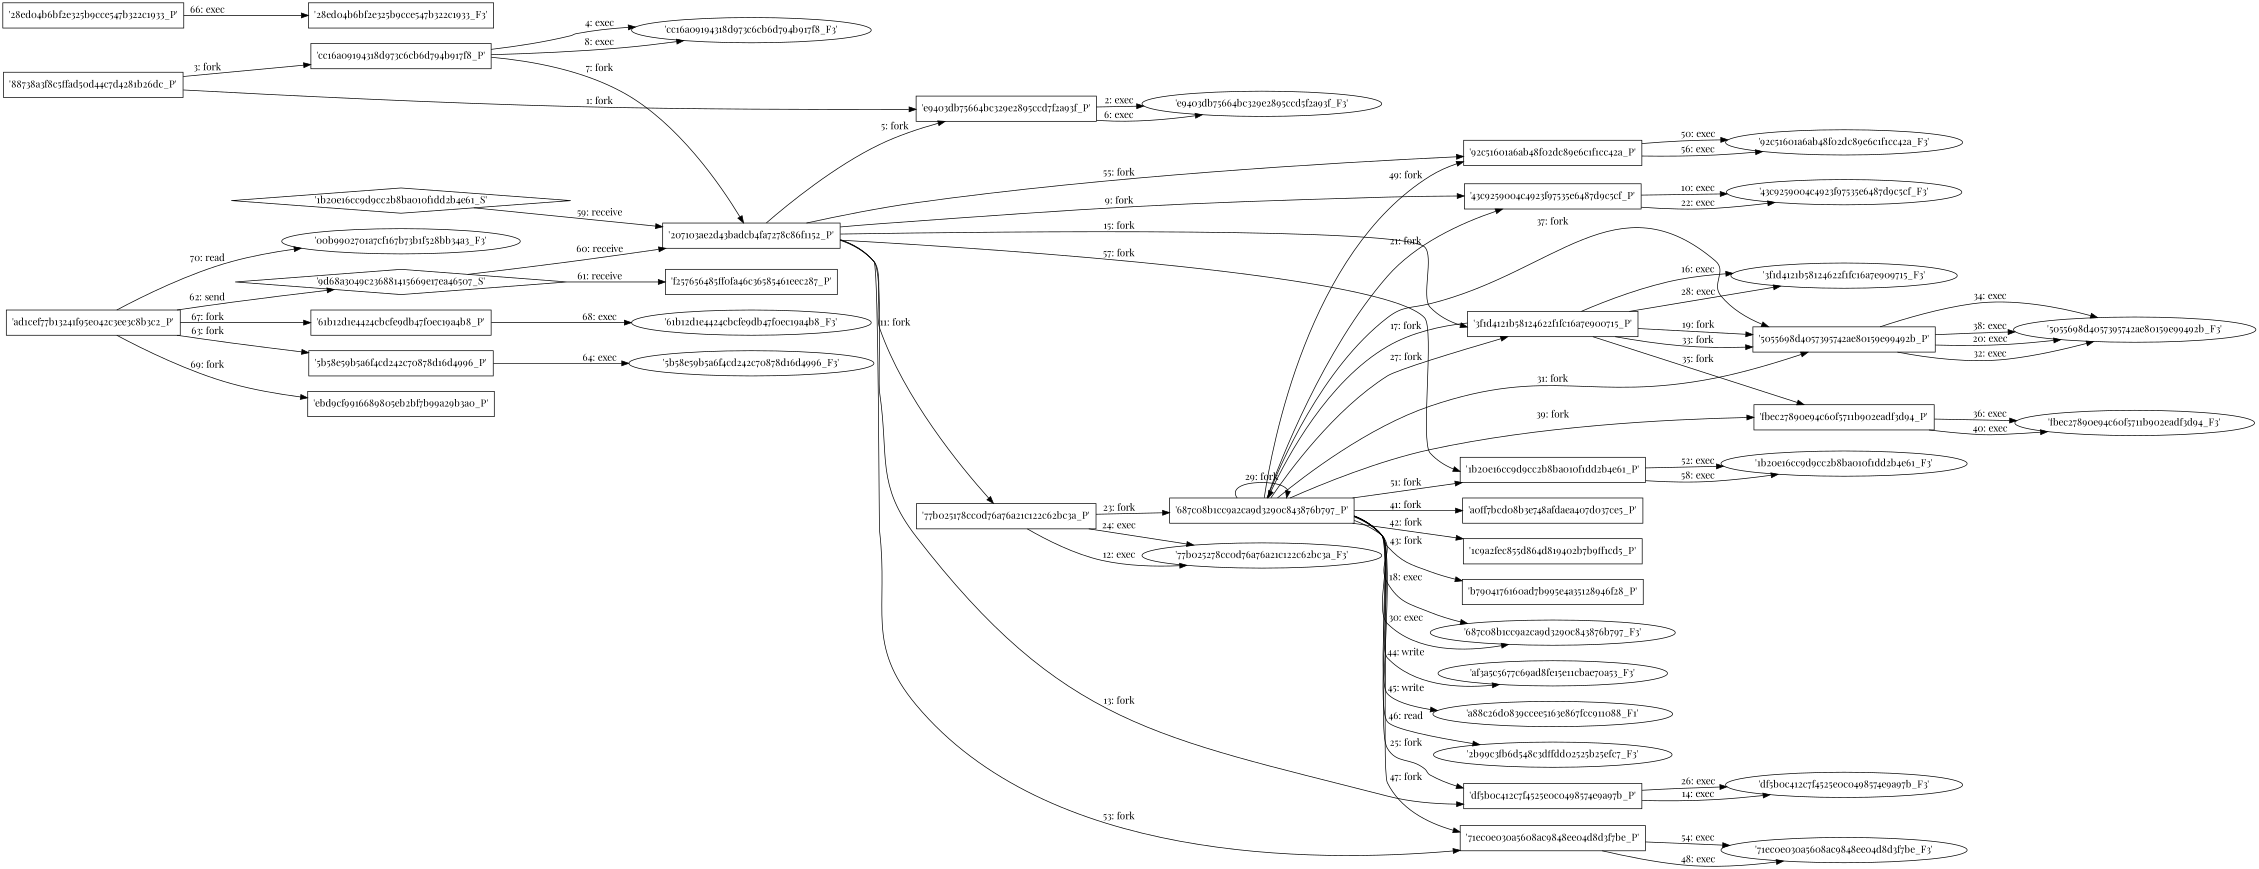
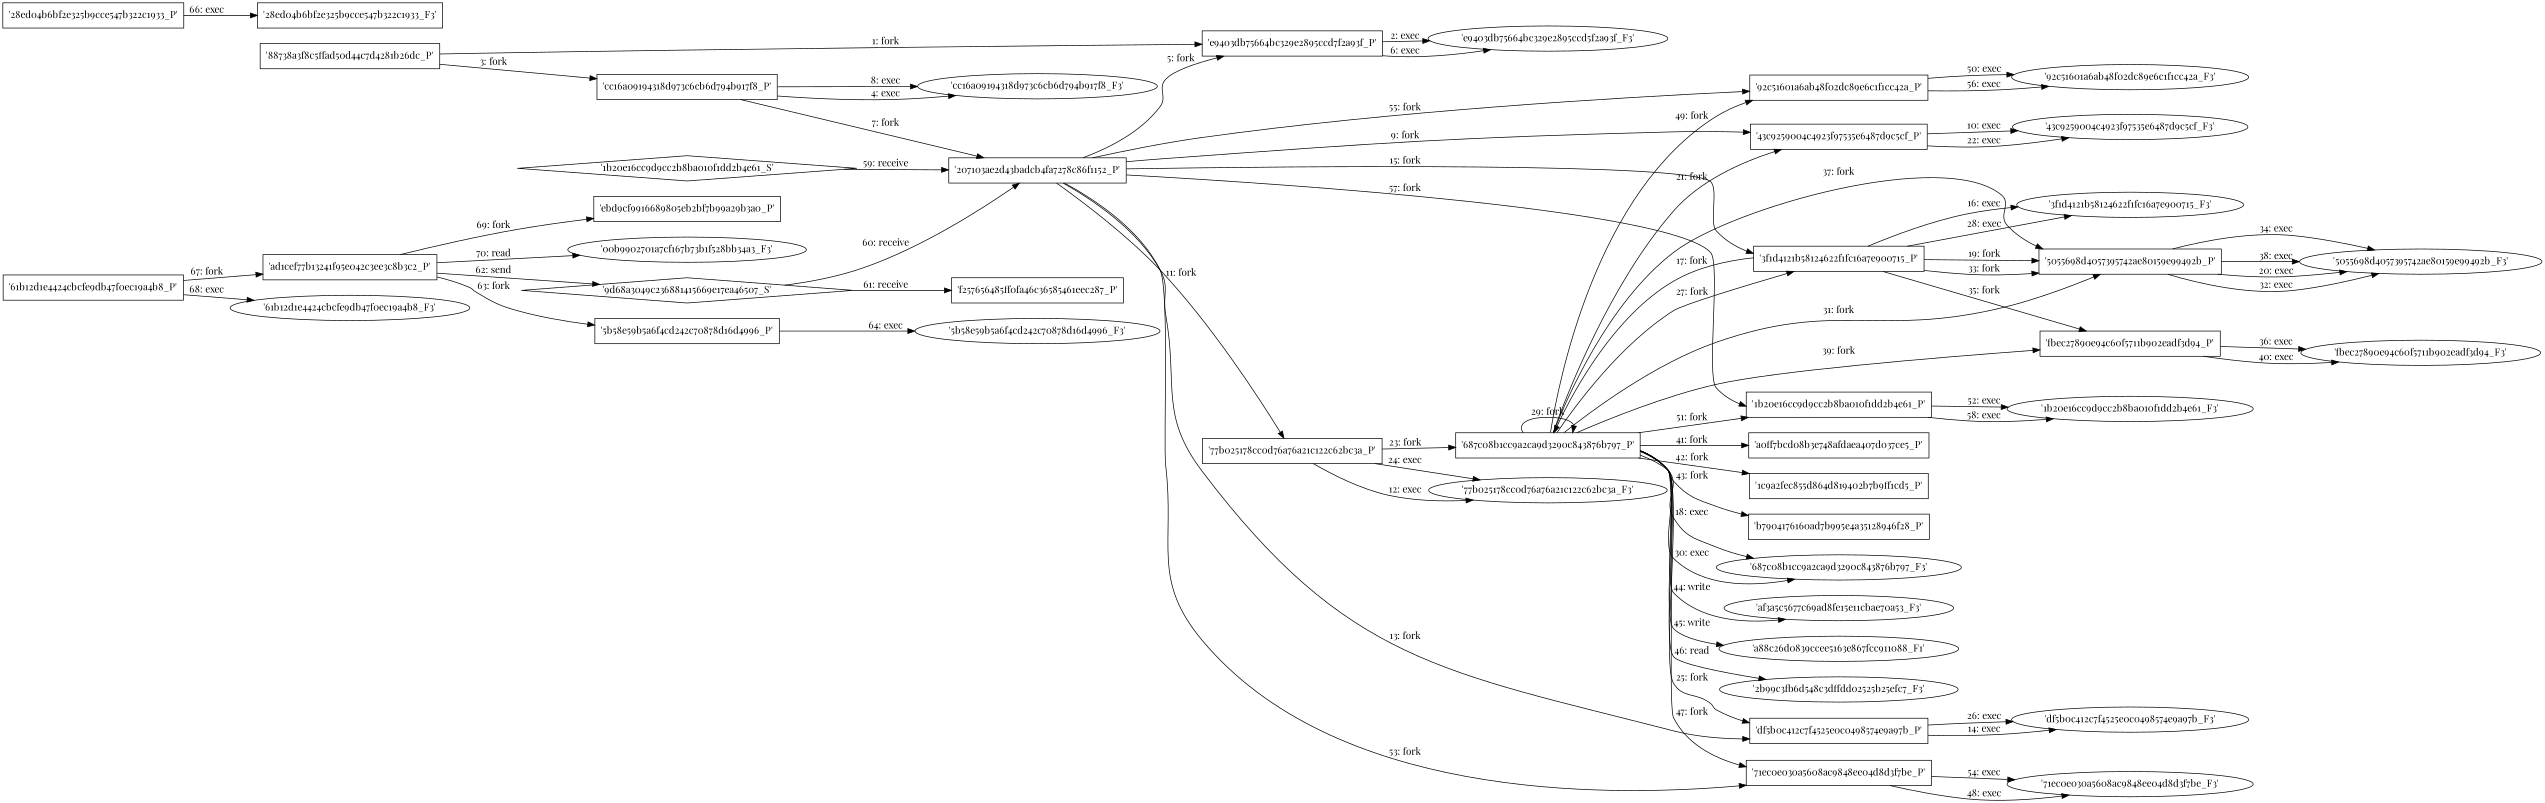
node "'3f1d4121b58124622f1fc16a7e909715_F3'": label "'3f1d4121b58124622f1fc16a7e909715_F3'" -> "'3f1d4121b58124622f1fc16a7e900715_F3'"
edge "'ad1cef77b13241f95e042c3ee3c8b3c2_P'" -> "'61b12d1e4424cbcfe9db47f0ec19a4b8_P'": reversed
node "'77b025278cc0d76a76a21c122c62bc3a_F3'": label "'77b025278cc0d76a76a21c122c62bc3a_F3'" -> "'77b025178cc0d76a76a21c122c62bc3a_F3'"
